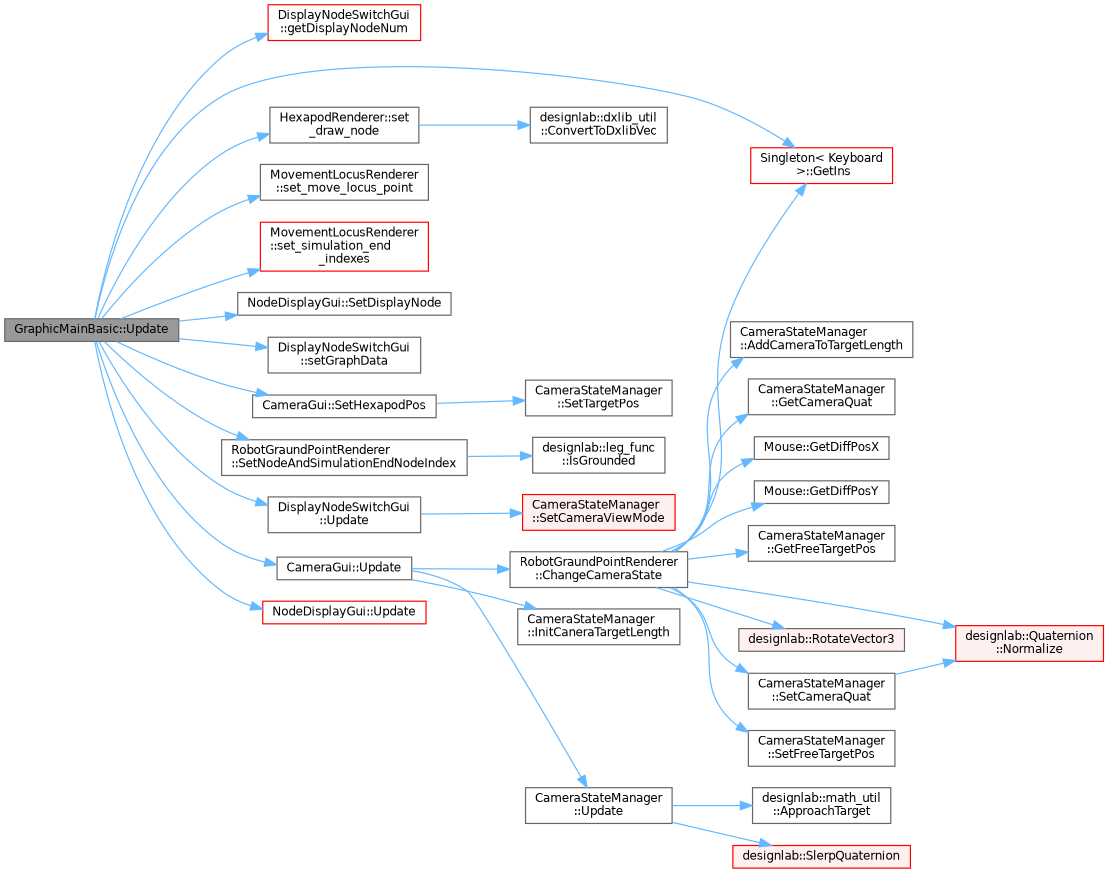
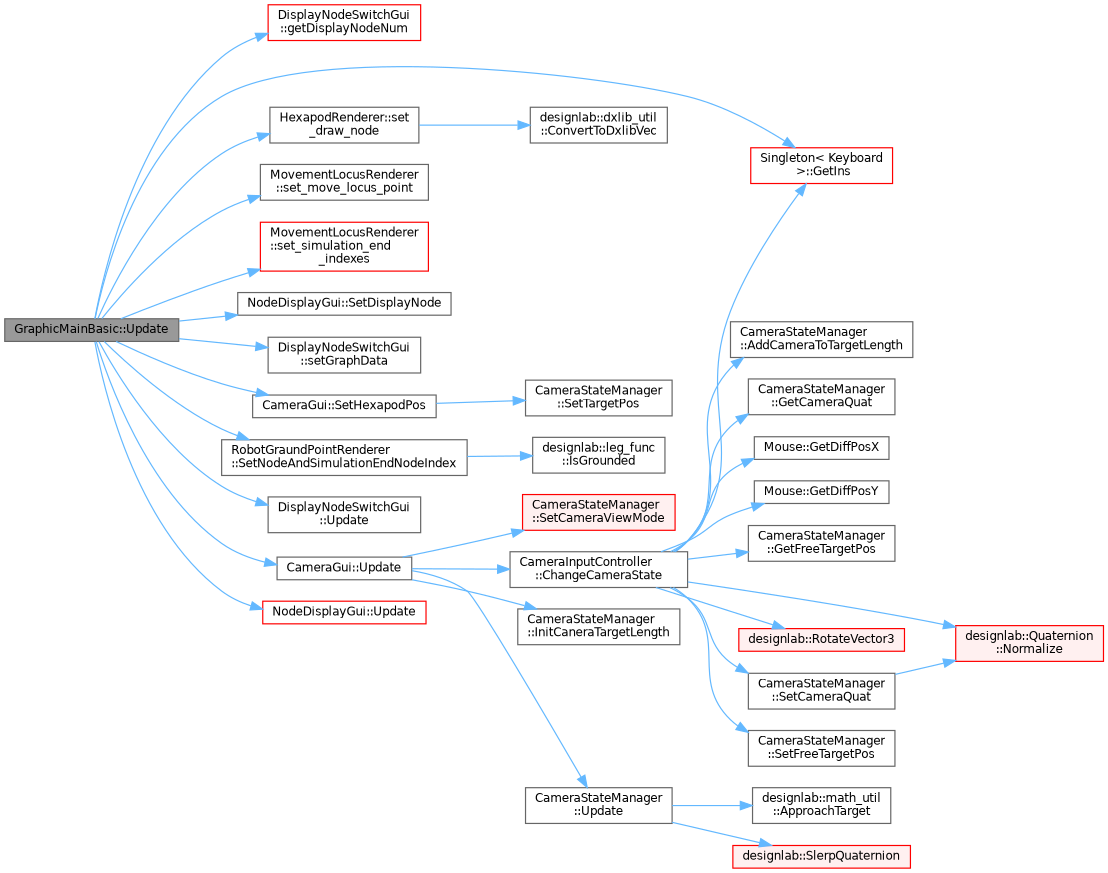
edge "DisplayNodeSwitchGui ::Update" -> "CameraStateManager ::SetCameraViewMode": now "CameraGui::Update" -> "CameraStateManager ::SetCameraViewMode"
node "RobotGraundPointRenderer ::ChangeCameraState": label "RobotGraundPointRenderer ::ChangeCameraState" -> "CameraInputController ::ChangeCameraState"
node "designlab::RotateVector3": color grey40 -> red
